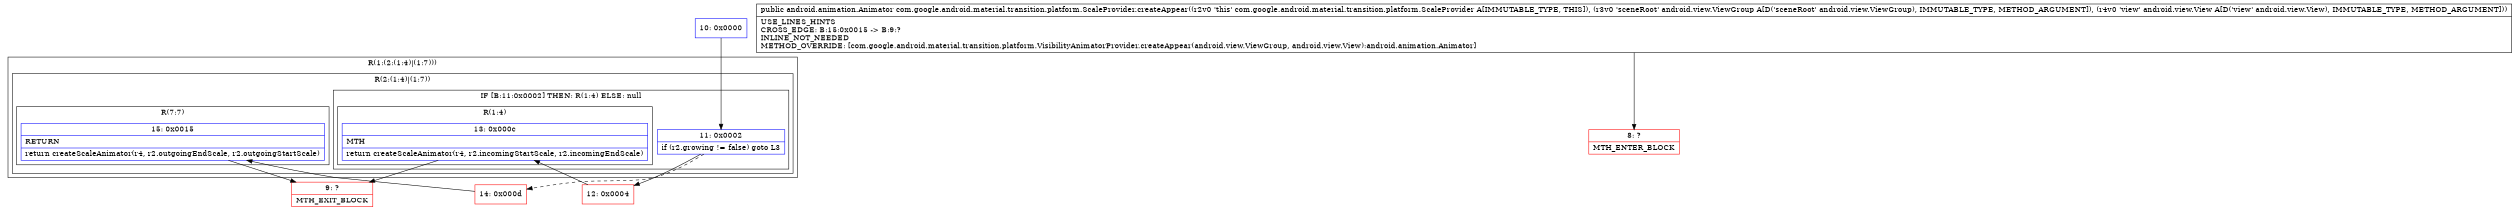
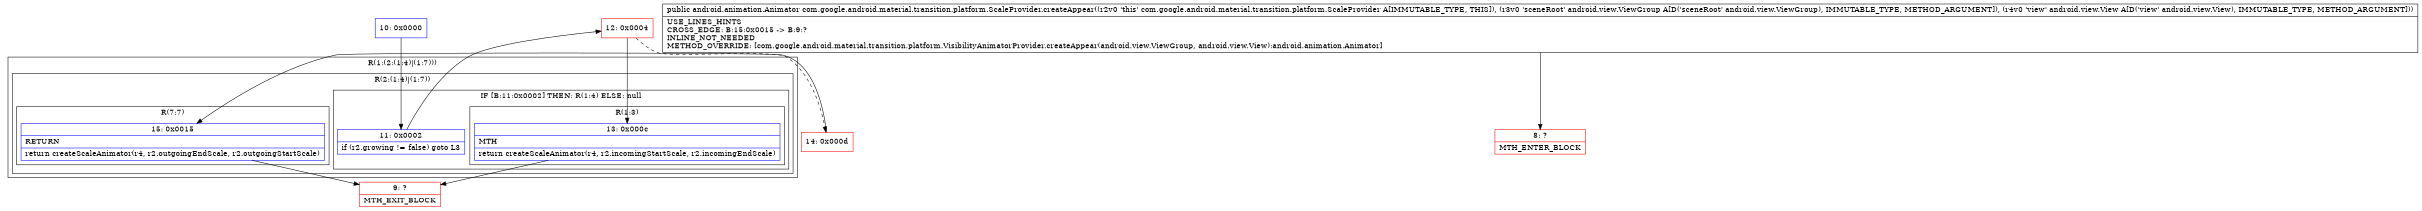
cluster "R(1:4)": label "R(1:4)" -> "R(1:3)"
edge "11: 0x0002" -> "14: 0x000d": now "12: 0x0004" -> "14: 0x000d"
